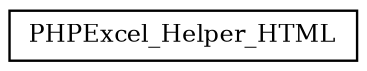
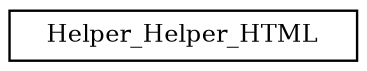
node "PHPExcel_Helper_HTML": label "PHPExcel_Helper_HTML" -> "Helper_Helper_HTML"
